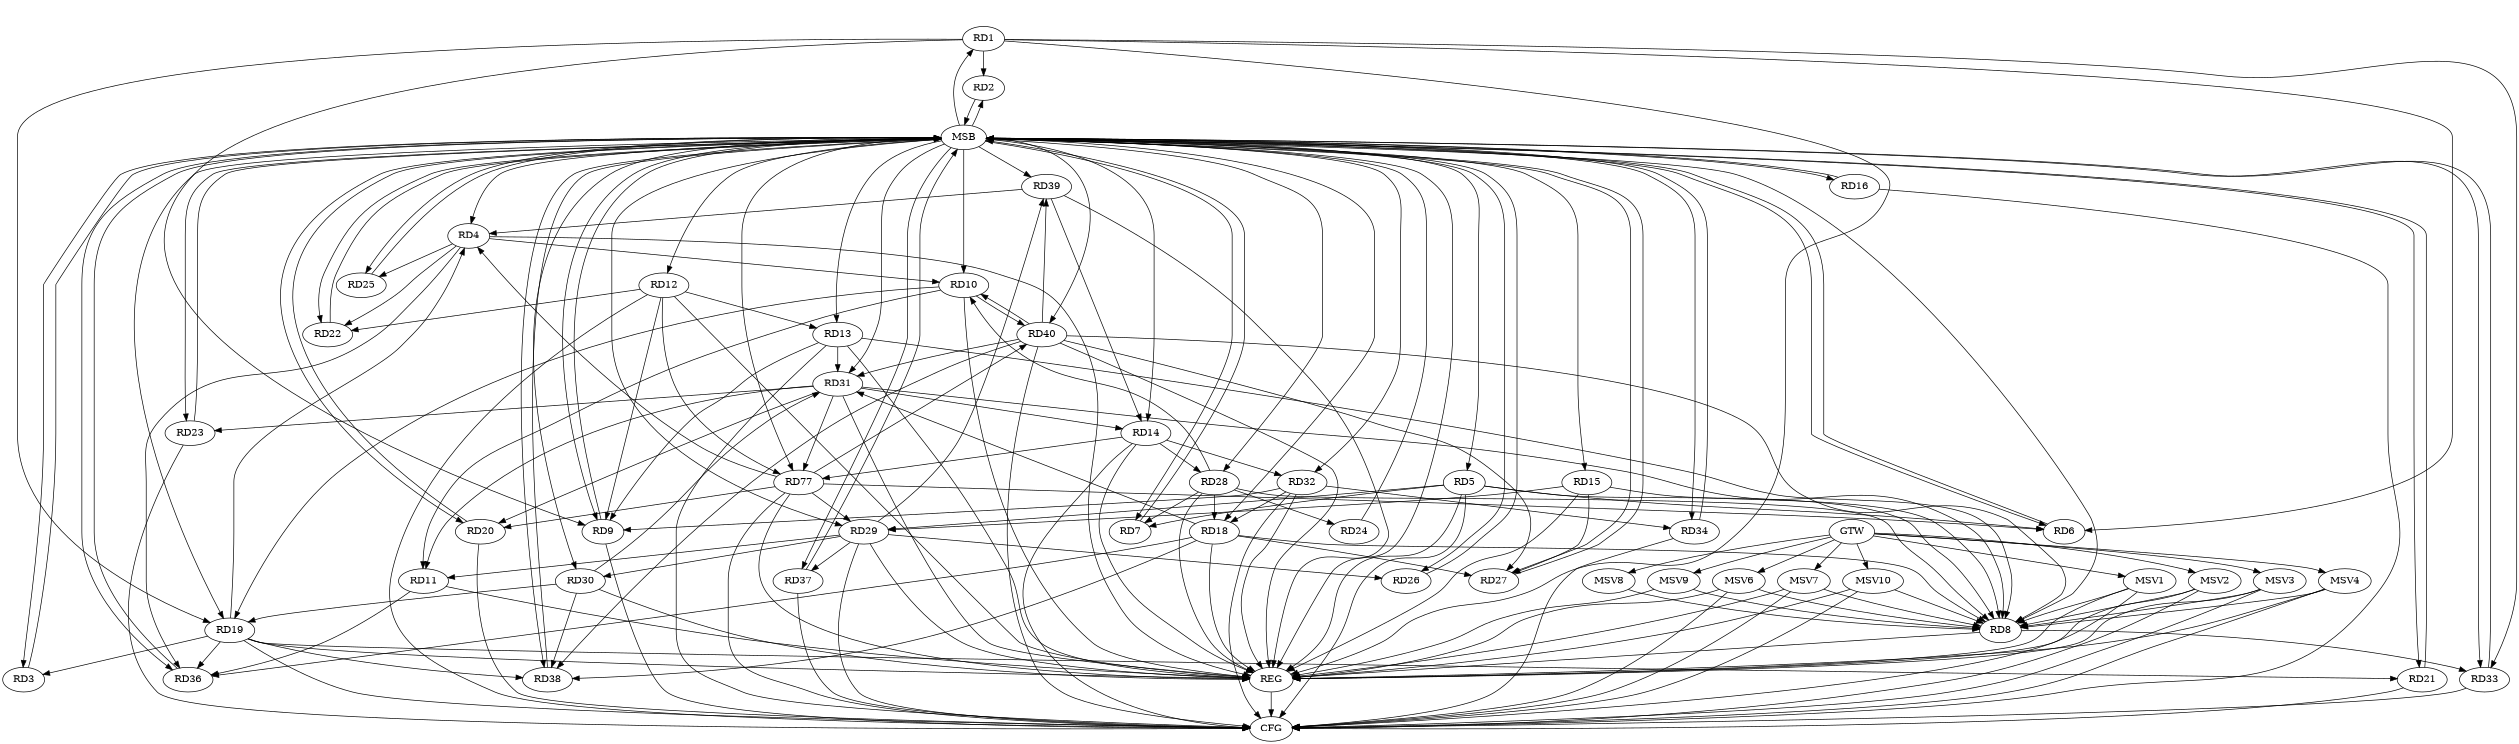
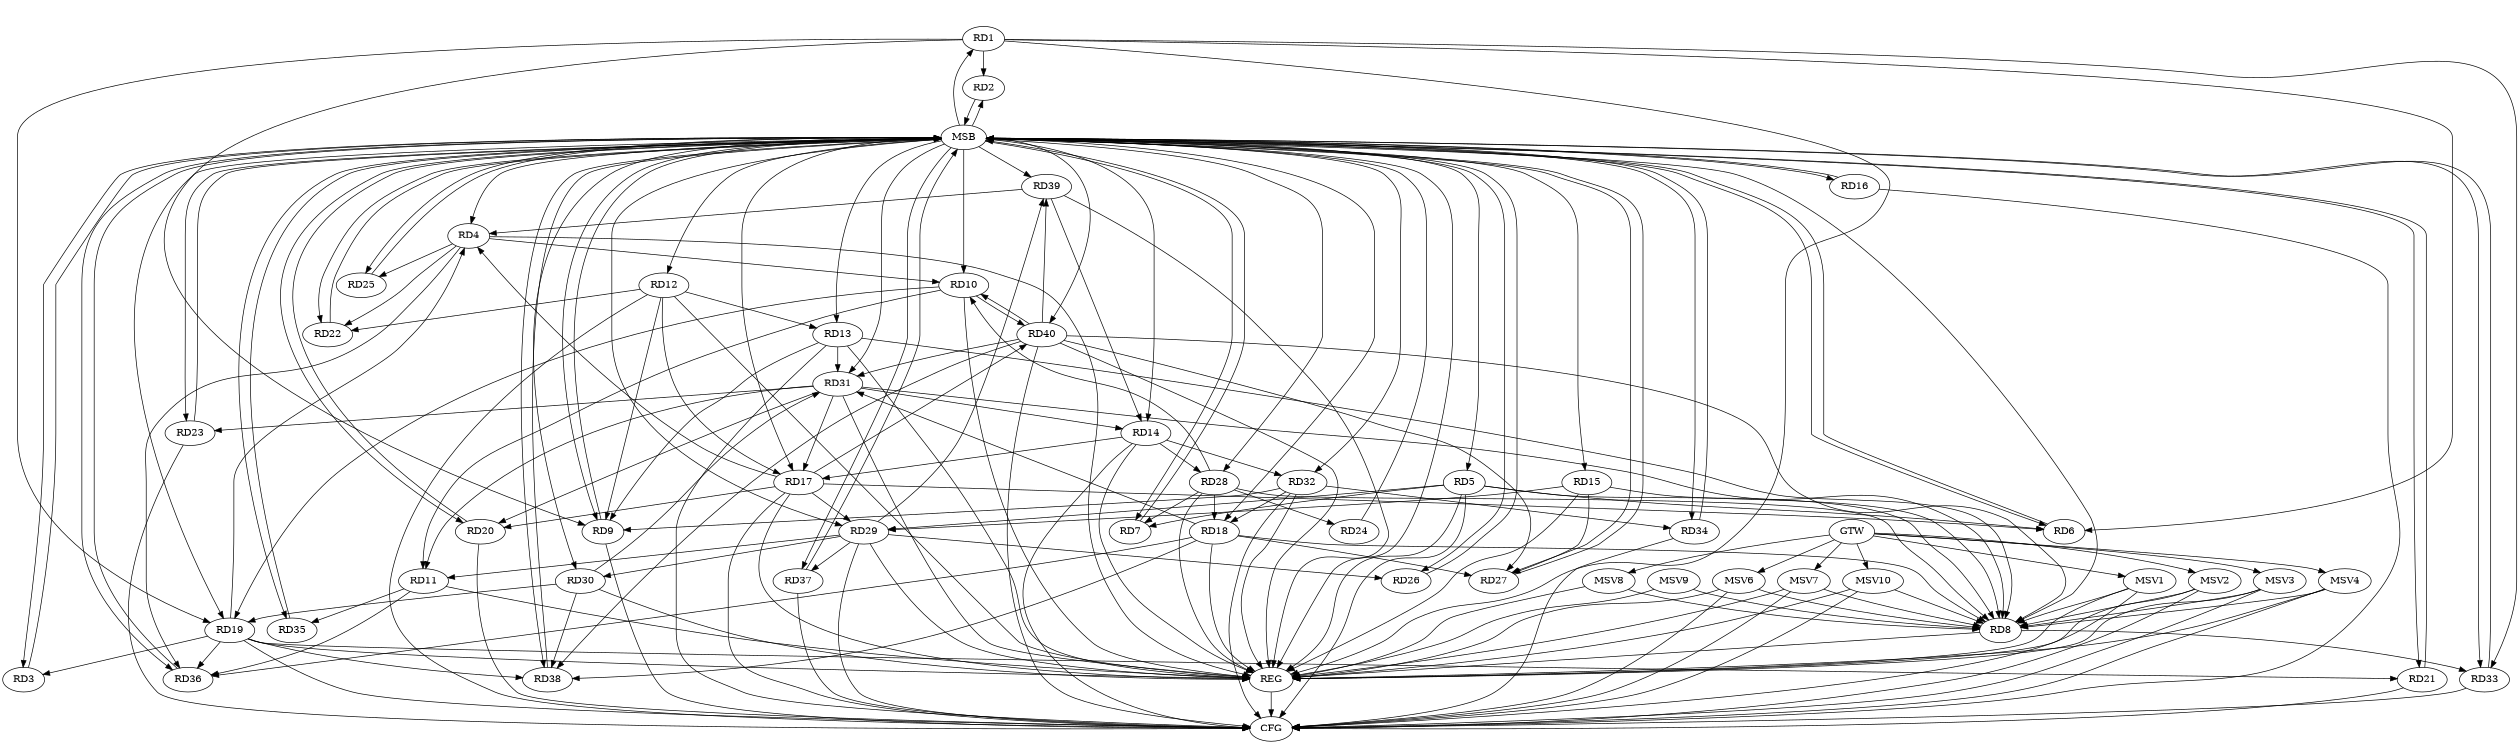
node "RD77": label "RD77" -> "RD17"
edge "GTW" -> "MSV9": removed
edge "MSV8" -> "REG": added
node "RD35": added
